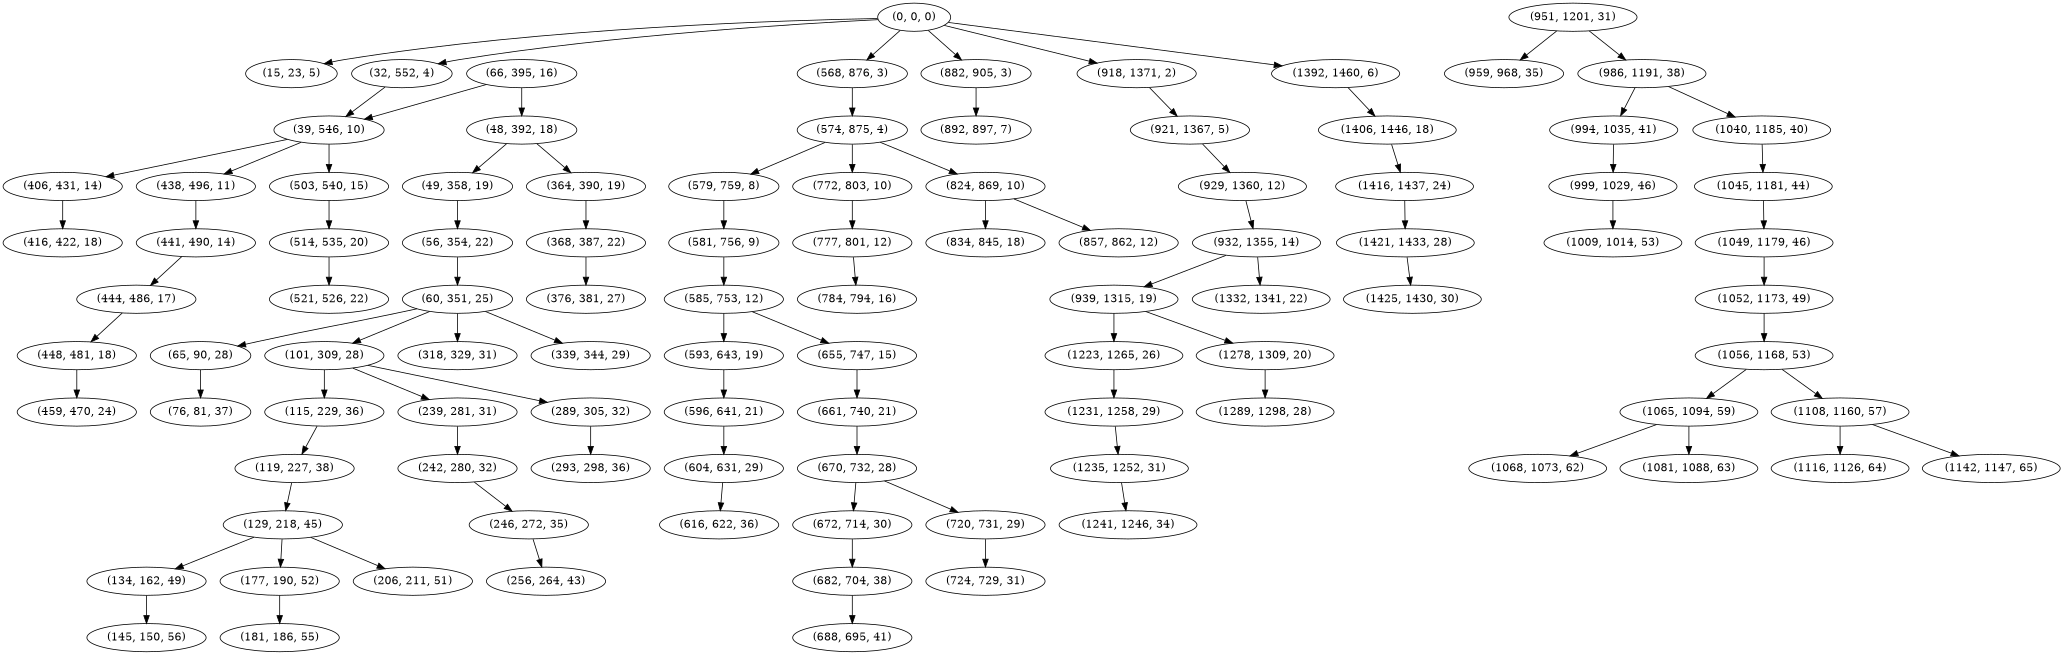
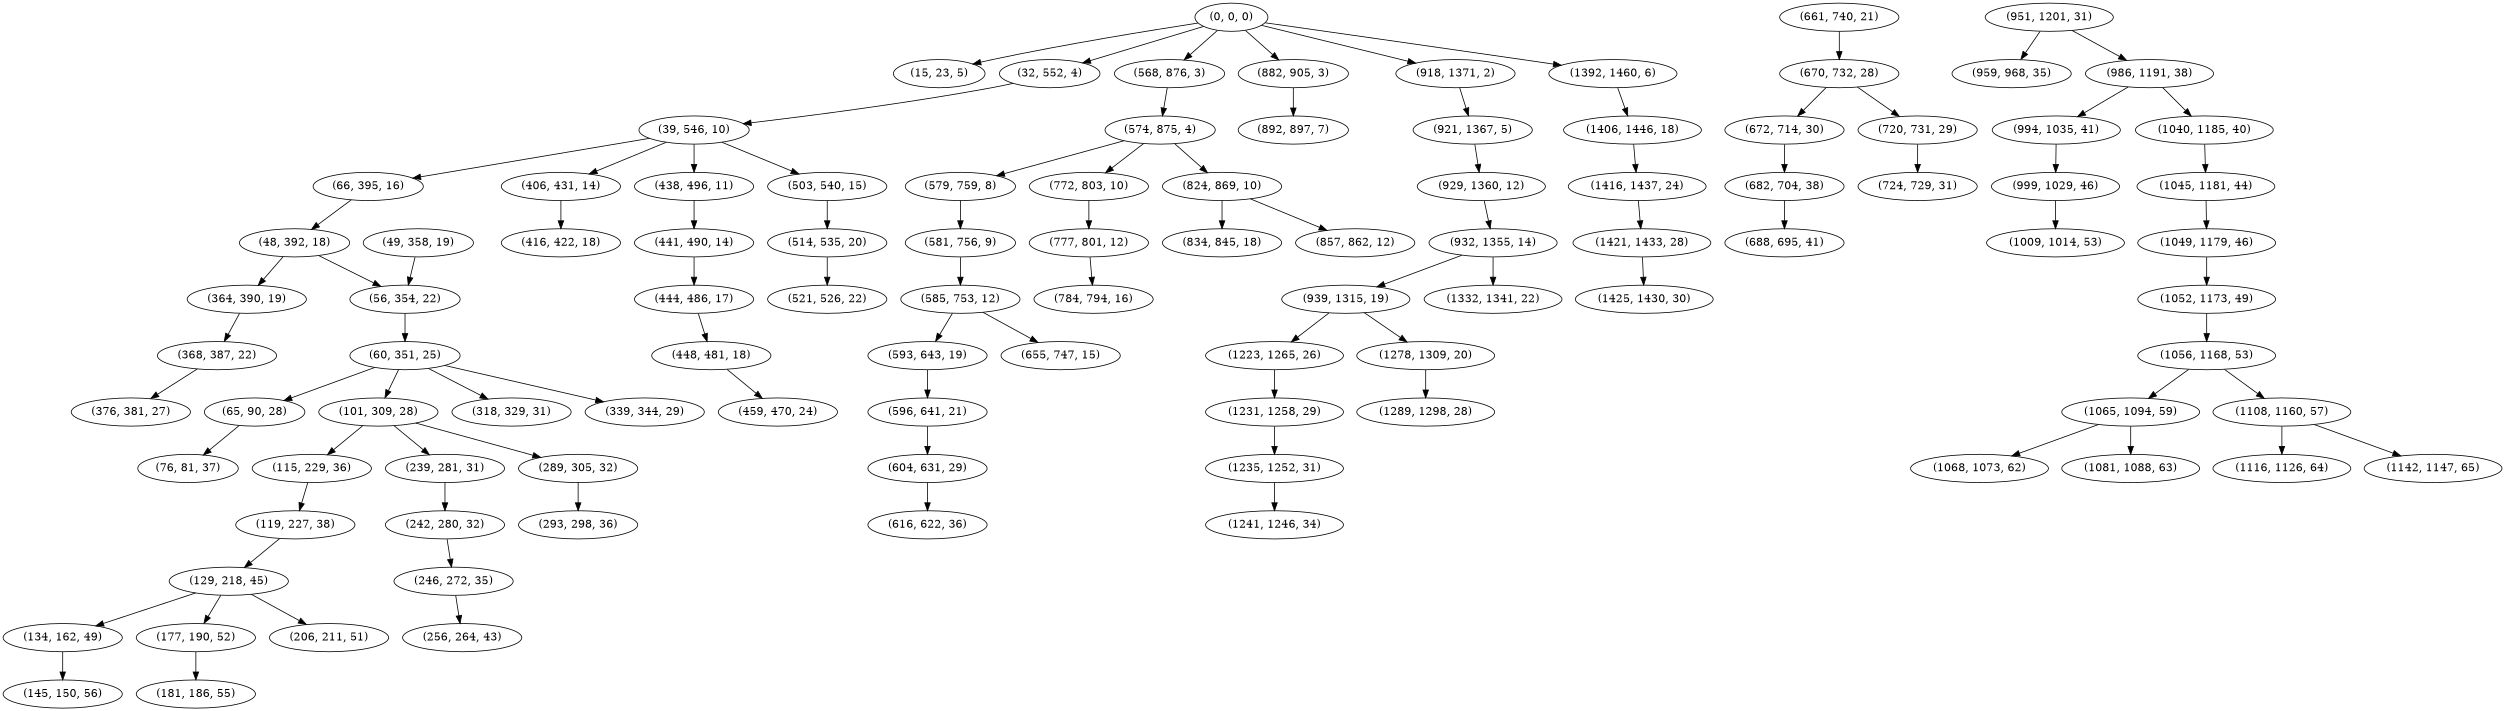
edge "(66, 395, 16)" -> "(39, 546, 10)": reversed
edge "(48, 392, 18)" -> "(49, 358, 19)": now "(48, 392, 18)" -> "(56, 354, 22)"
edge "(655, 747, 15)" -> "(661, 740, 21)": removed
